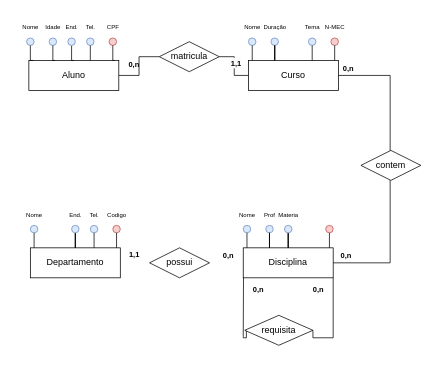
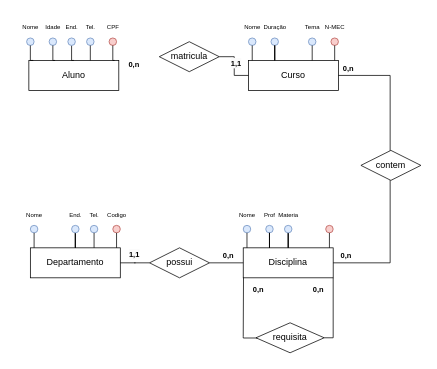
edge "matricula" -- "Aluno": removed
edge "Departamento" -- "possui": added
edge "possui" -- "Disciplina": added
node "requisita": moved (279, 330) -> (290, 338)
